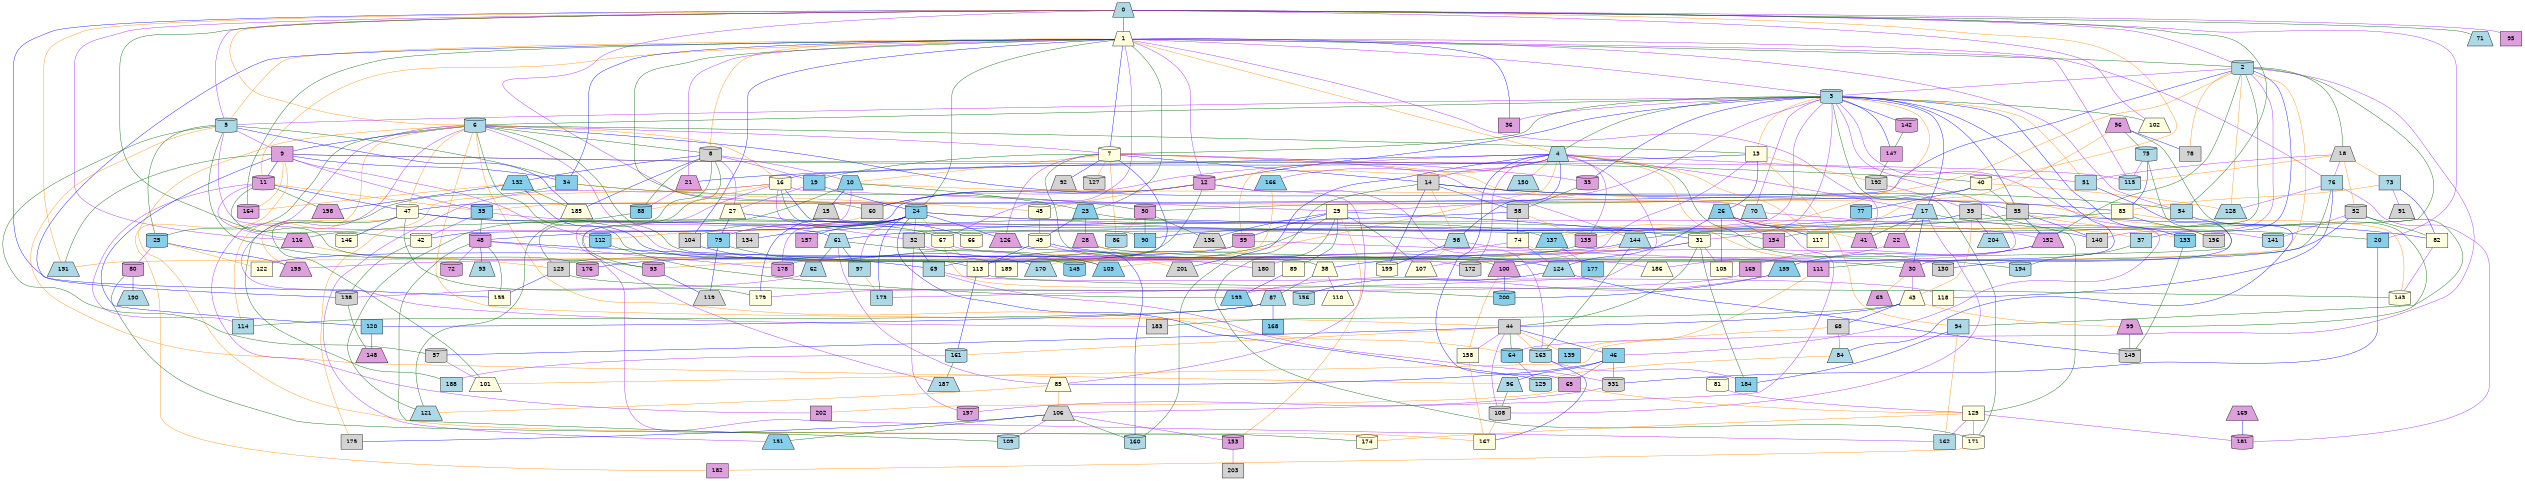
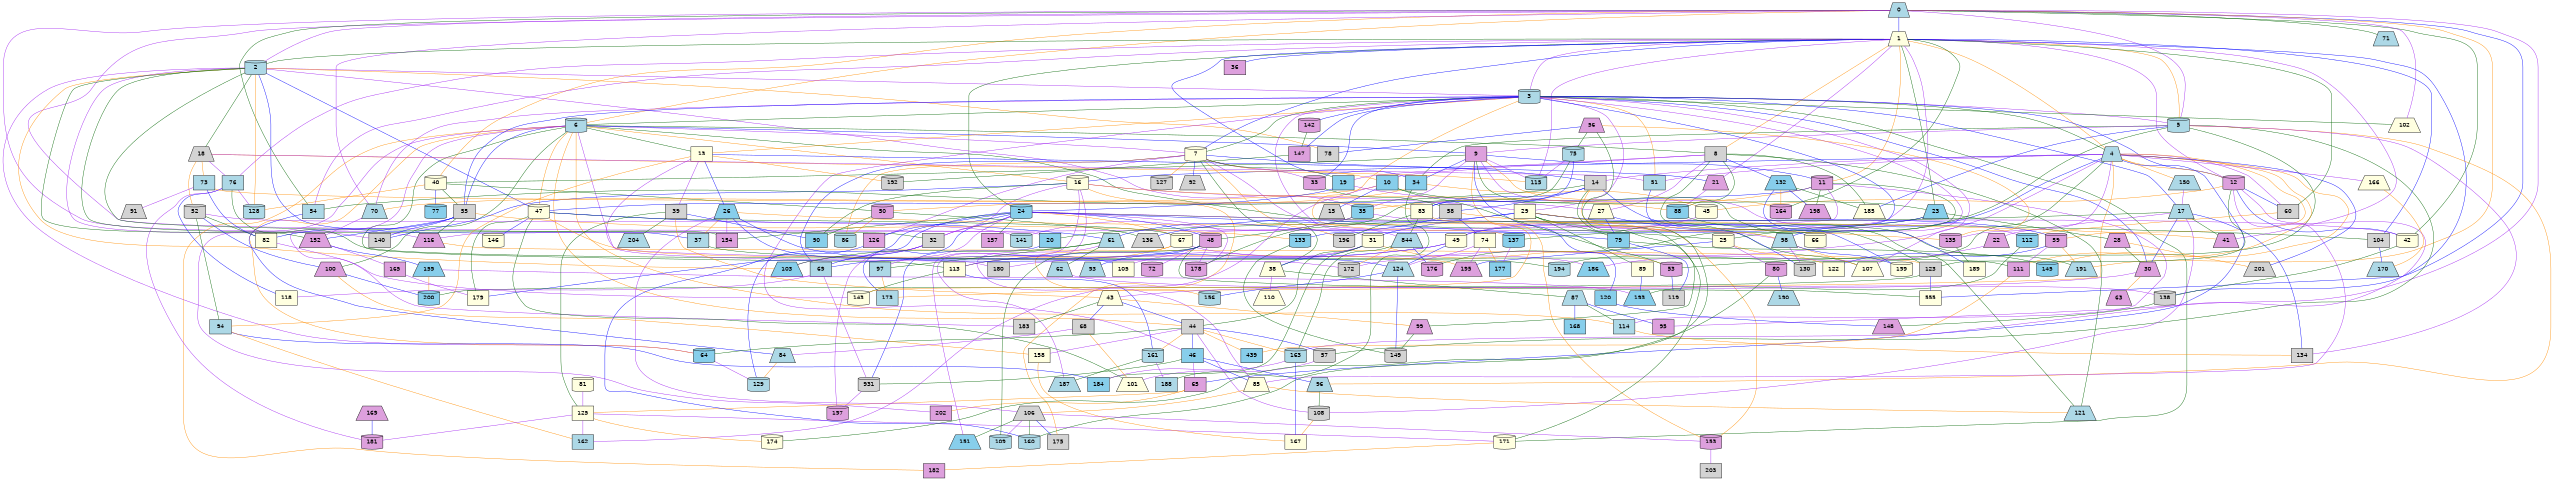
edge "3" -- "36": removed
node "8": shape cylinder -> box
edge "4" -- "17": now "150" -- "17"
edge "8" -- "185": color blue -> darkgreen
node "10": shape trapezium -> box
node "166": fillcolor skyblue -> lightyellow
edge "34" -- "50": color darkgreen -> darkorange
edge "192" -- "39": now "13" -- "39"
edge "2" -- "35": color darkorange -> purple
node "128": shape trapezium -> cylinder
node "25": fillcolor skyblue -> lightyellow
node "126": shape trapezium -> box
node "137": shape trapezium -> cylinder
node "144": label "144" -> "844"
node "117": removed
edge "29" -- "113": now "29" -- "79"
node "186": fillcolor lightyellow -> skyblue
edge "4" -- "173": color purple -> darkorange
edge "159" -- "200": color blue -> darkorange
node "155": label "155" -> "555"
node "119": shape trapezium -> box
edge "87" -- "120": now "87" -- "95"
edge "114" -- "134": added
node "139": label "139" -> "439"
edge "9" -- "167": now "9" -- "153"
